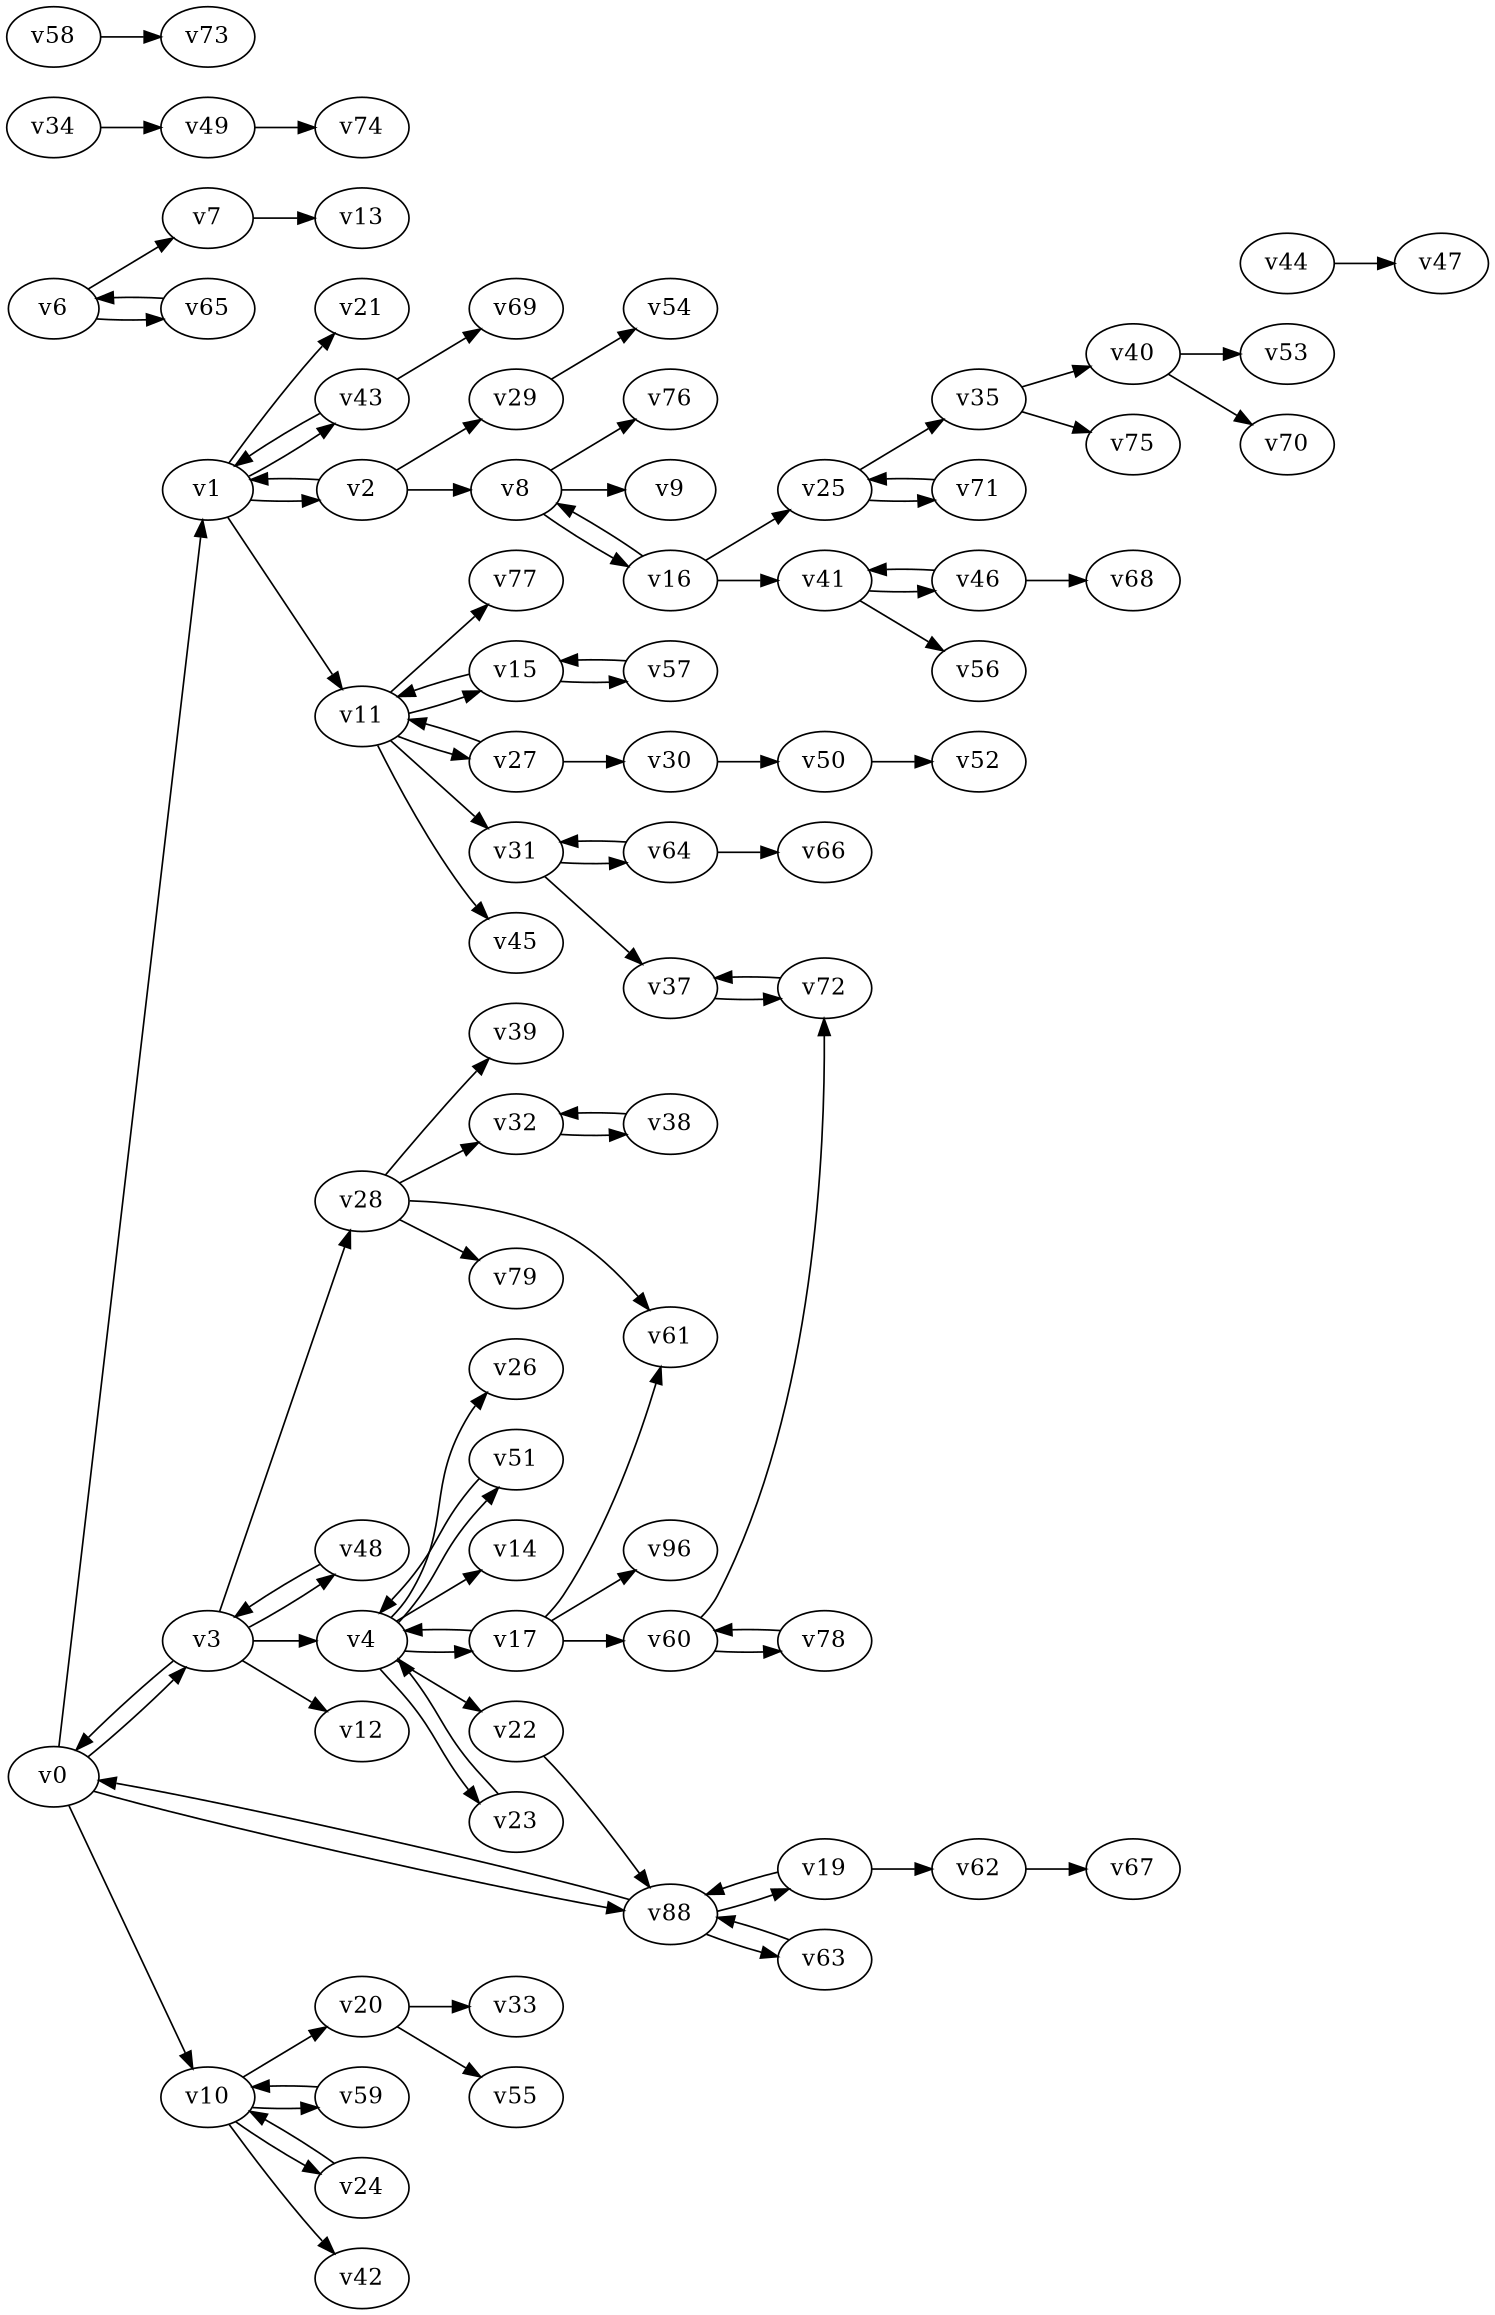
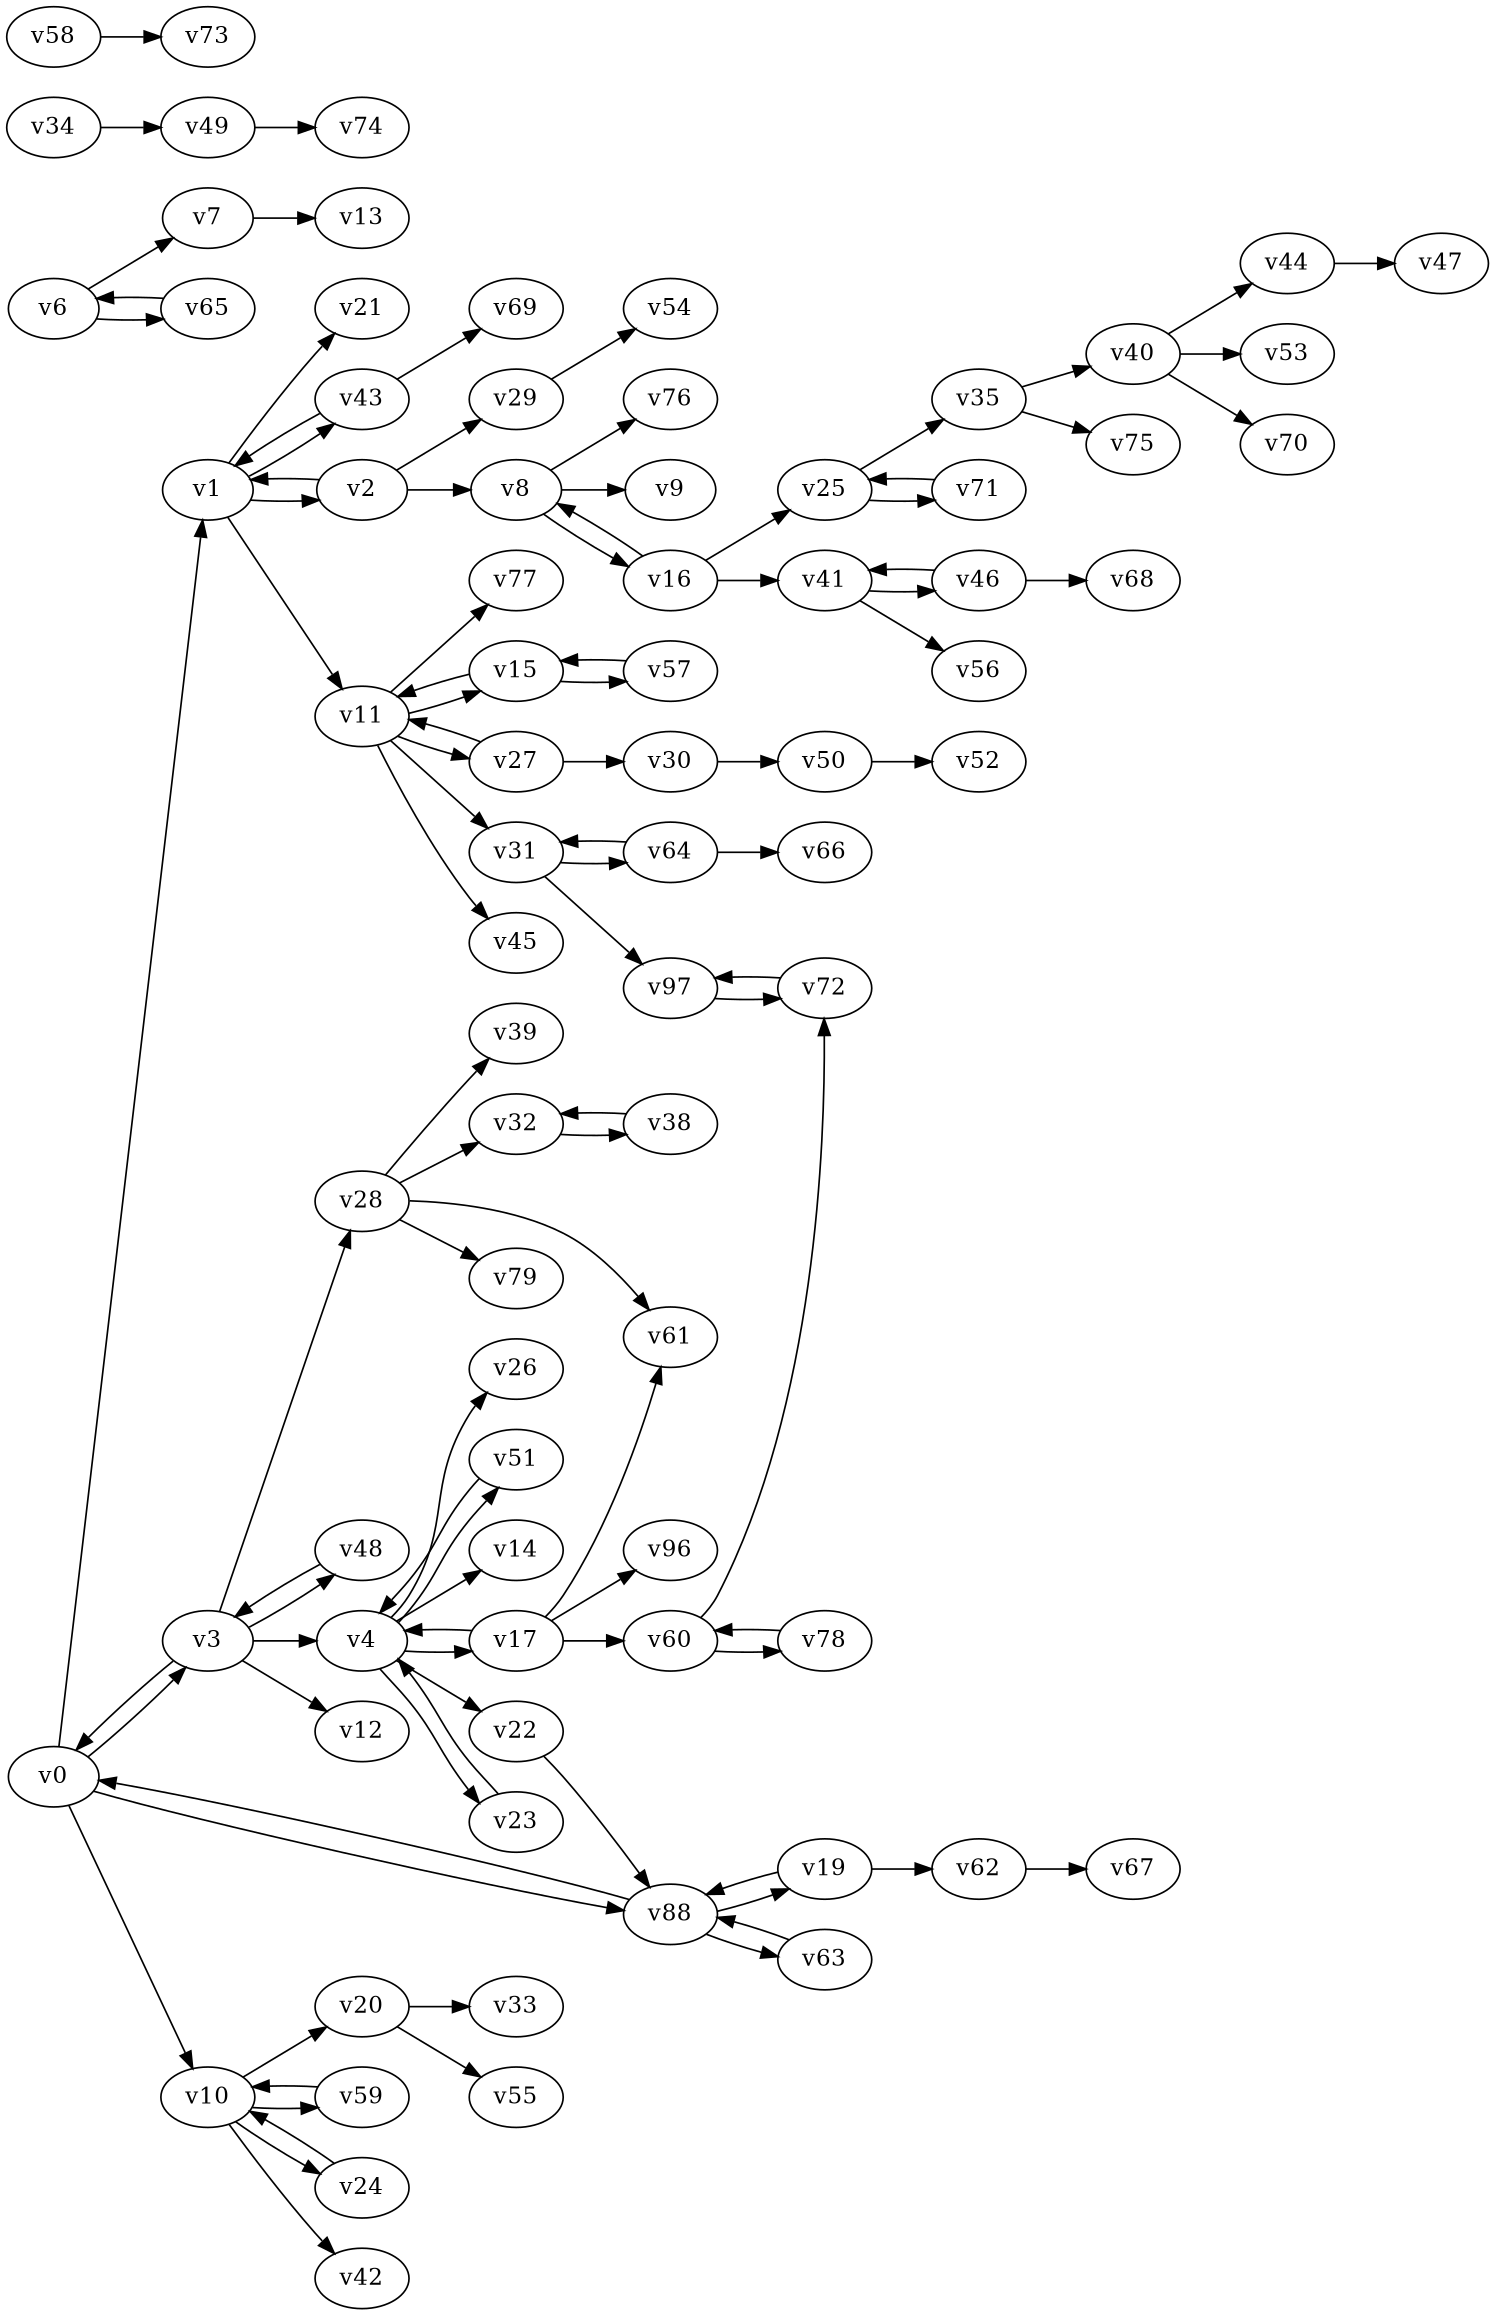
edge "v40" -> "v44": added
node "v37": label "v37" -> "v97"
